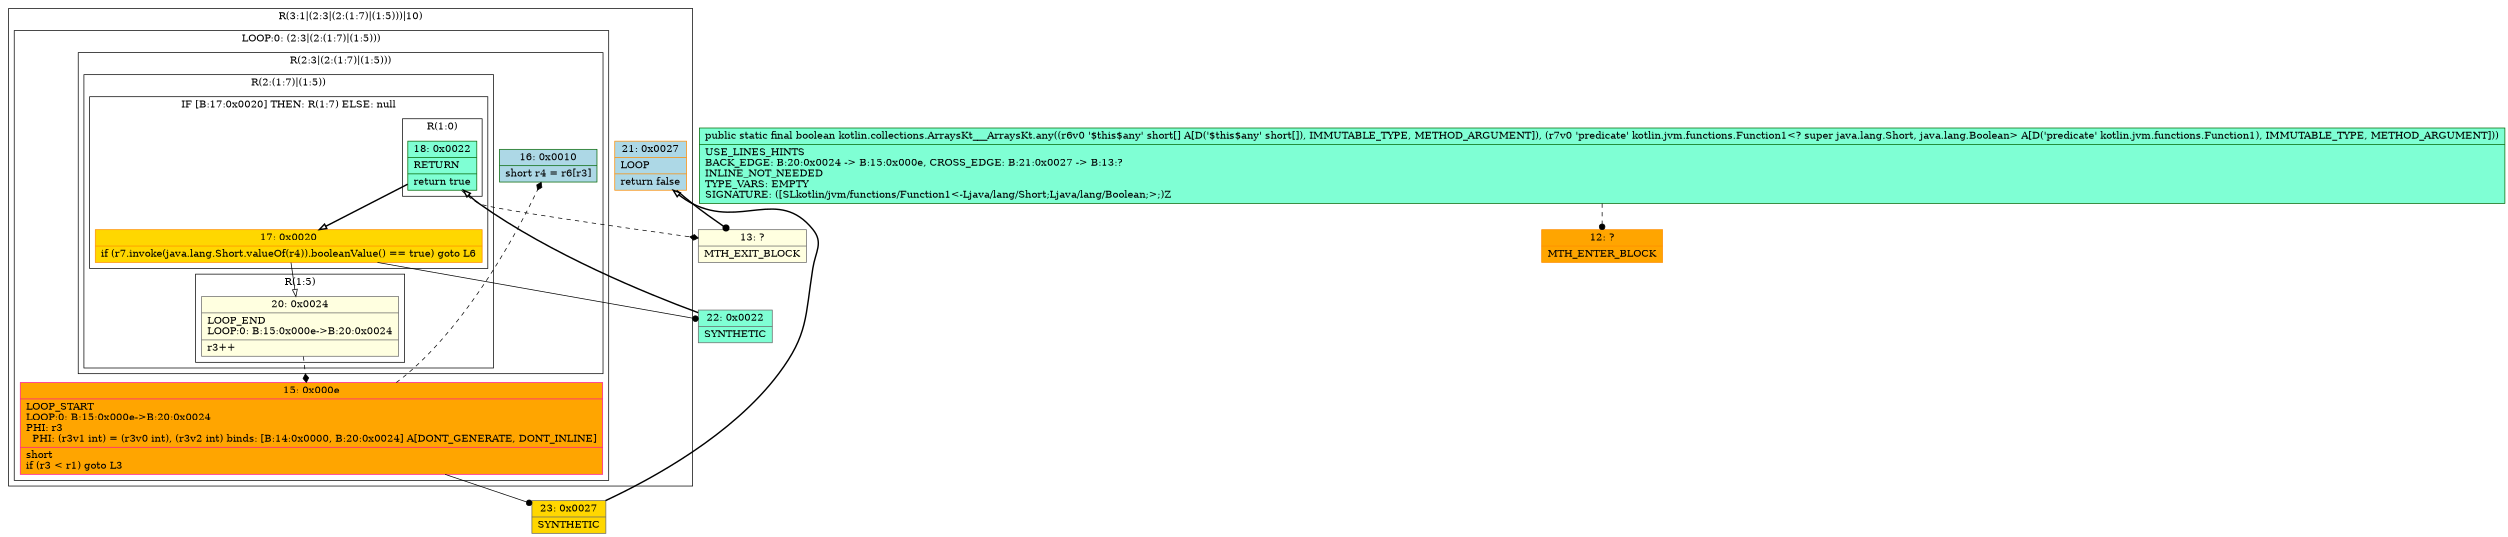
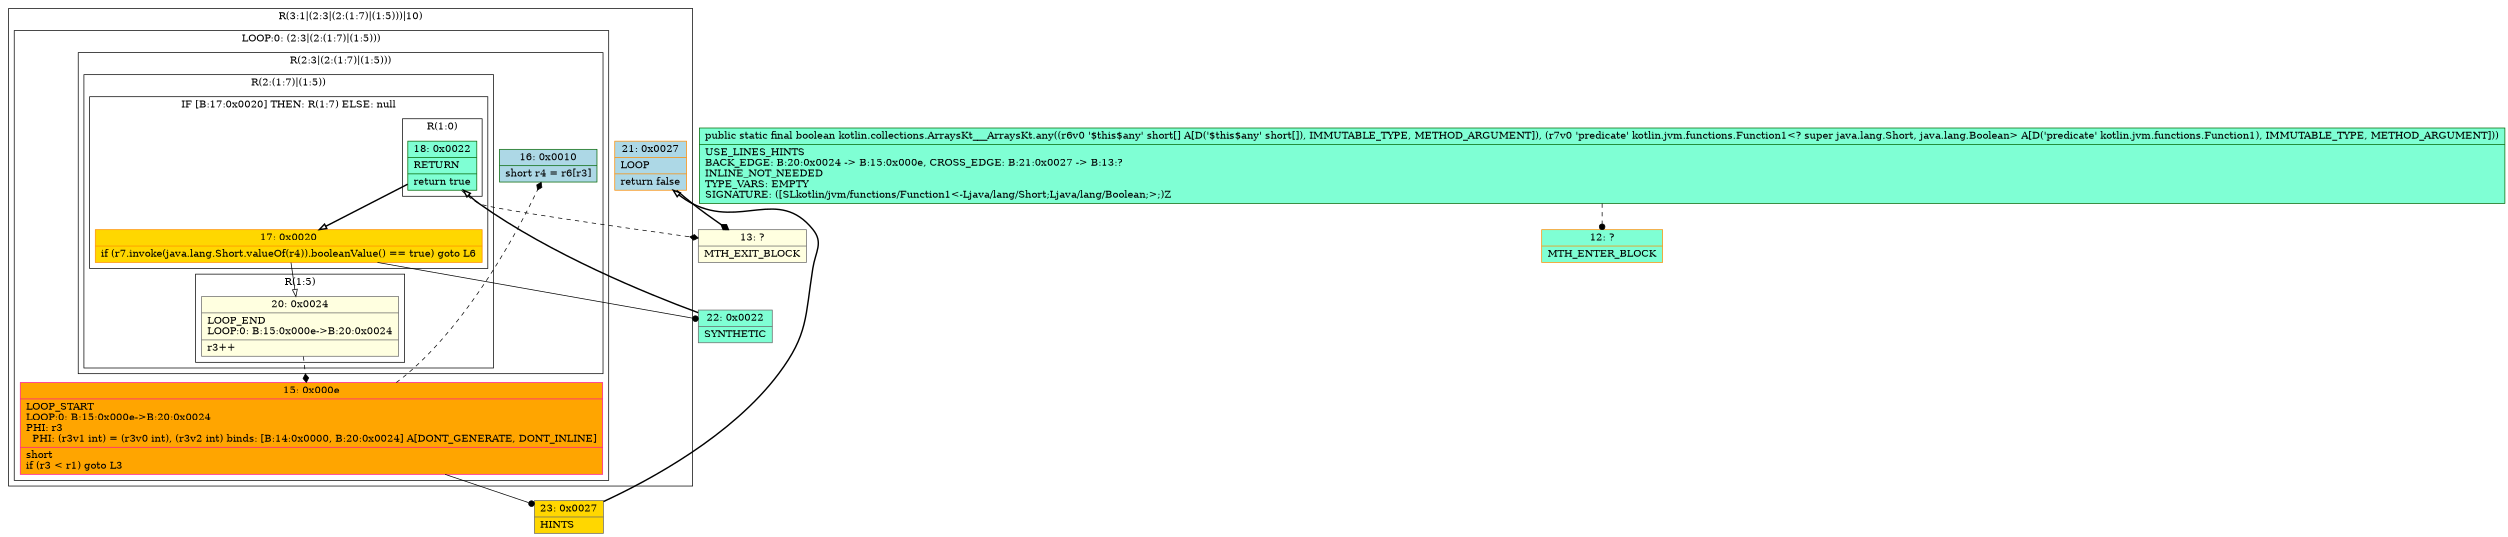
edge "21: 0x0027" -> "13: ?": arrowhead dot -> diamond
node "12: ?": fillcolor orange -> aquamarine
node "23: 0x0027": text "SYNTHETIC" -> "HINTS"
